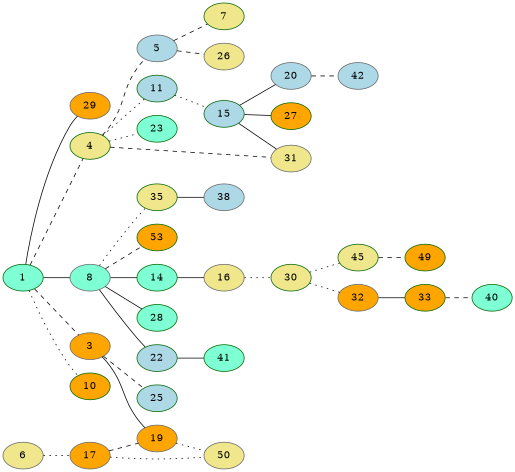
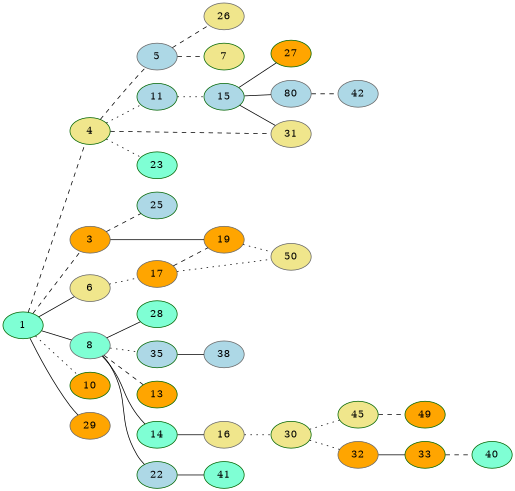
node "20": label "20" -> "80"
node "35": fillcolor khaki -> lightblue
node "53": label "53" -> "13"
edge "6" -- "1": added
